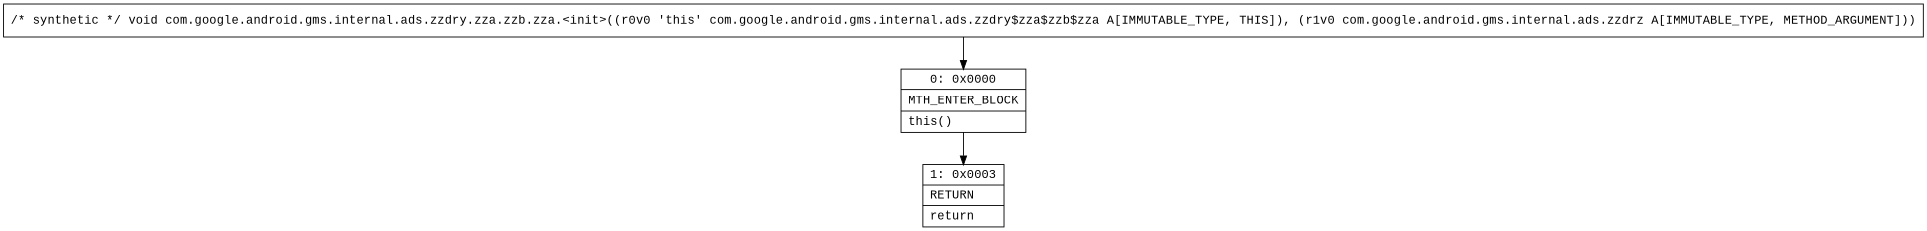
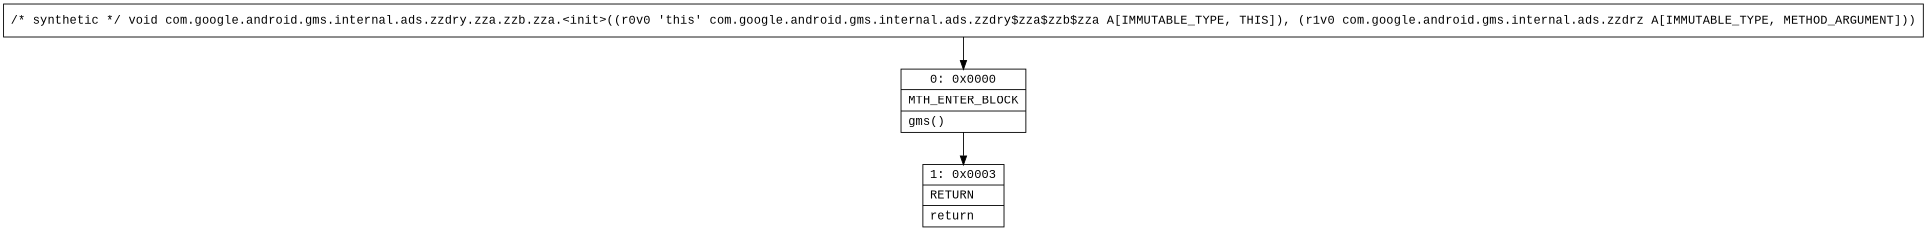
node "0: 0x0000": text "this()" -> "gms()"
